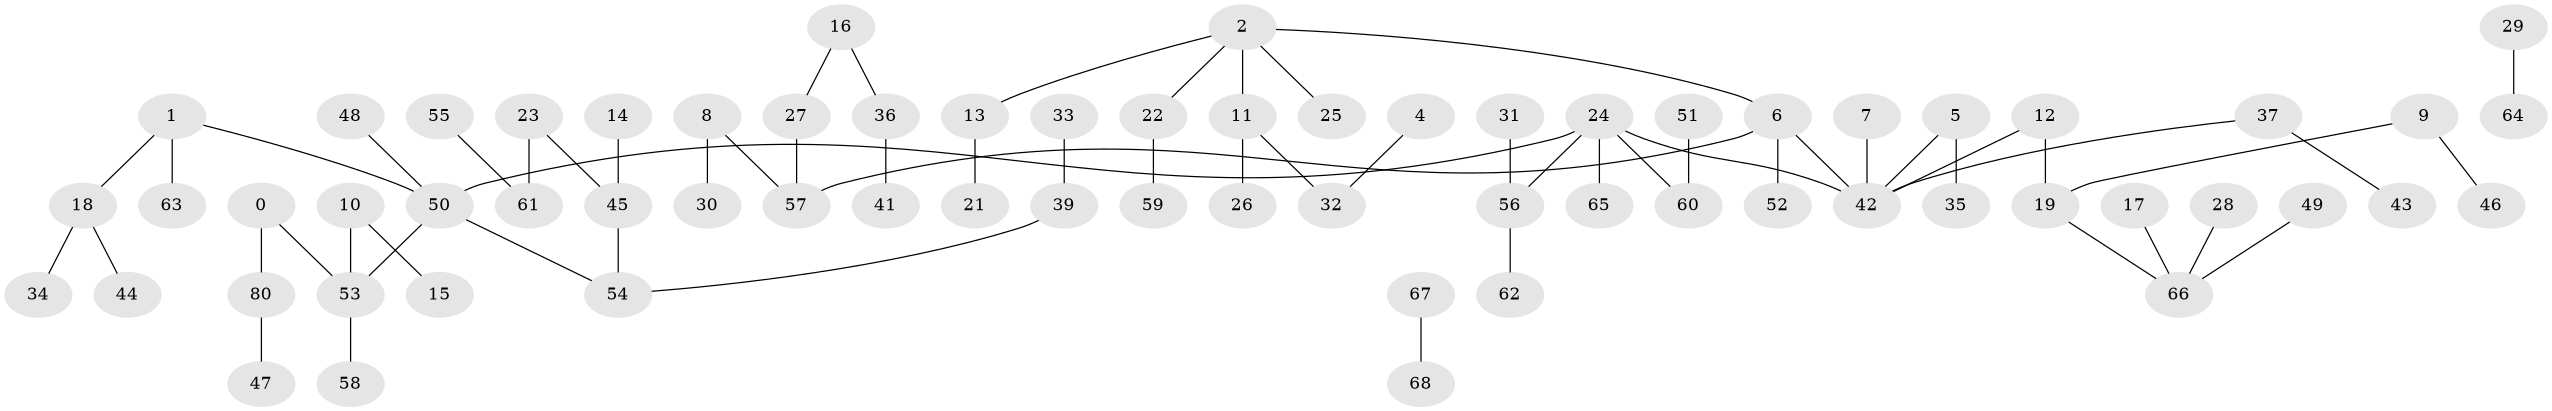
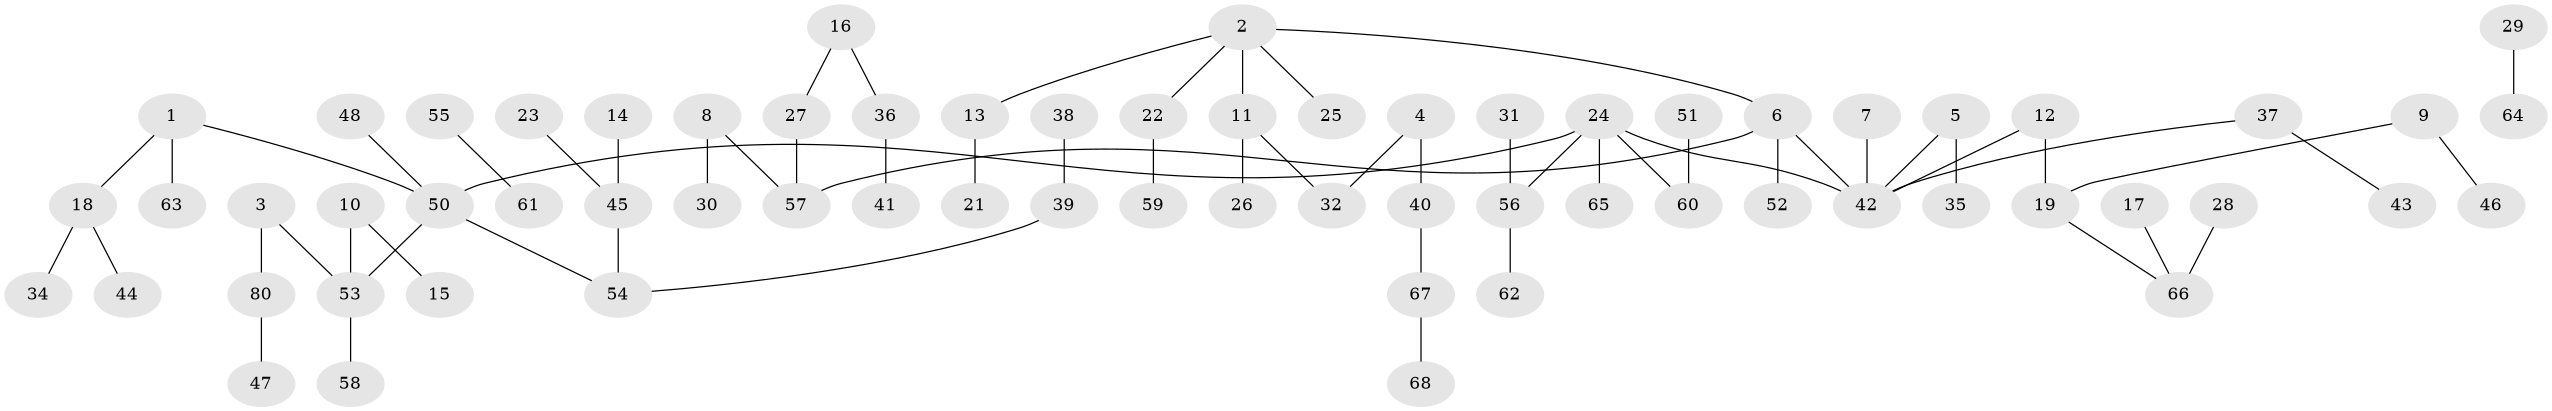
node "33": label "33" -> "38"
edge "23" -- "61": removed
node "0": label "0" -> "3"
node "40": added
node "49": removed
